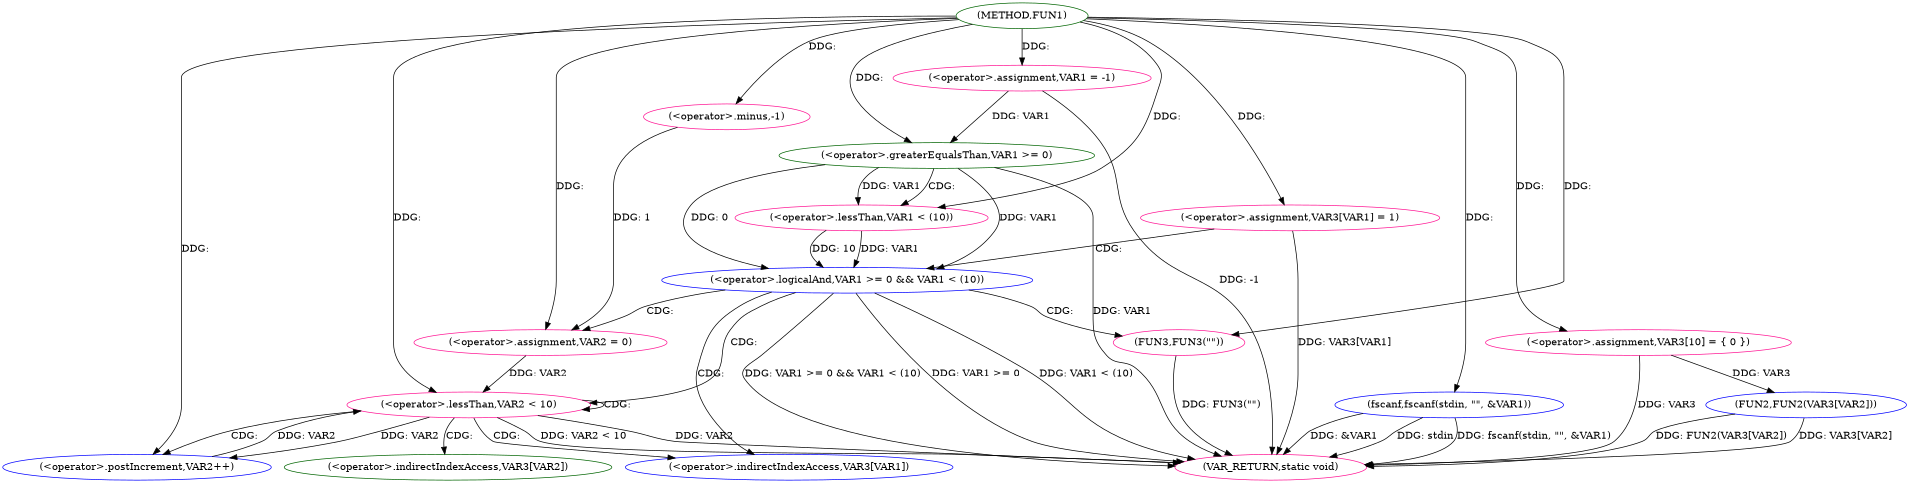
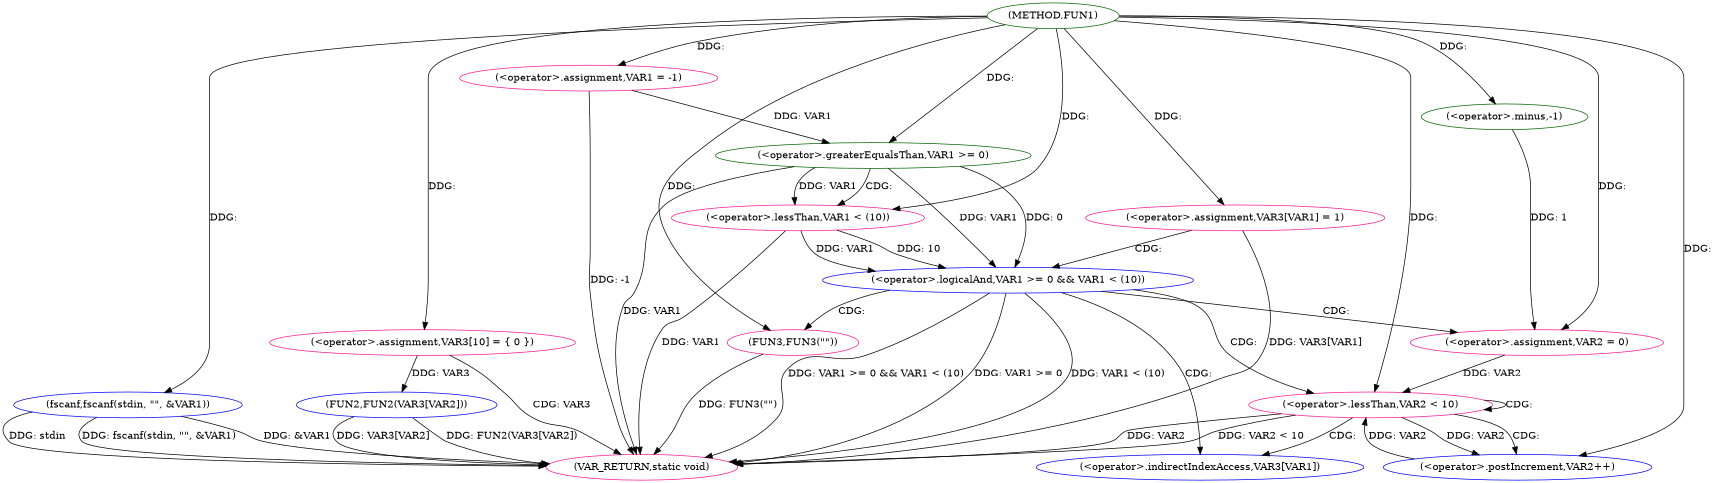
node "(<operator>.minus,-1)": color deeppink -> darkgreen
edge "(<operator>.lessThan,VAR1 < (10))" -> "(VAR_RETURN,static void)": added, label "DDG: VAR1"
edge "(<operator>.assignment,VAR3[10] = { 0 })" -> "(VAR_RETURN,static void)": label "DDG: VAR3" -> "CDG: VAR3"
node "(<operator>.indirectIndexAccess,VAR3[VAR2])": removed
